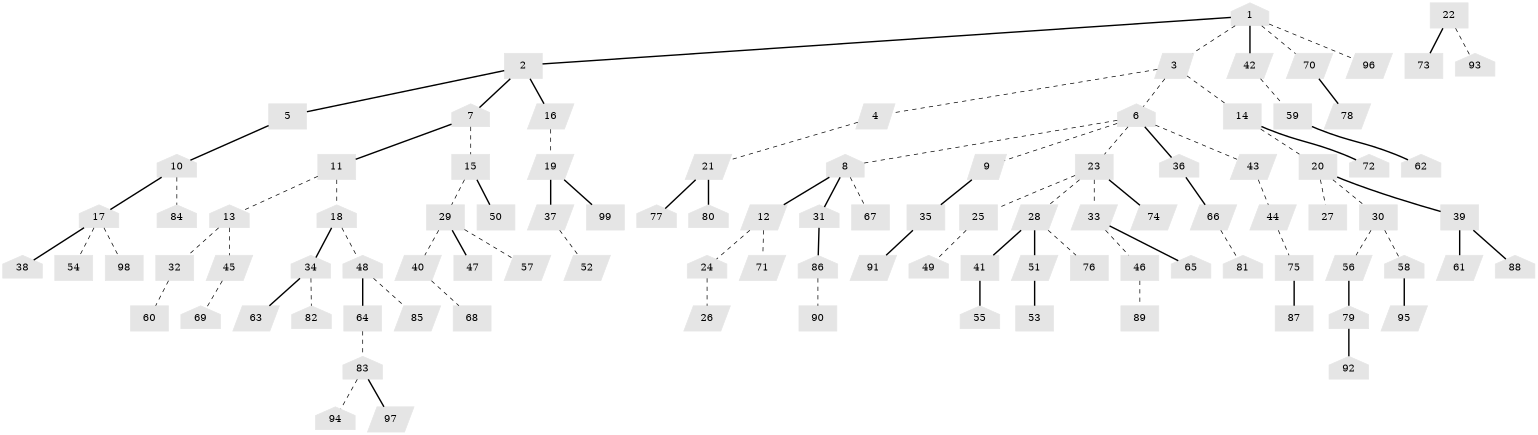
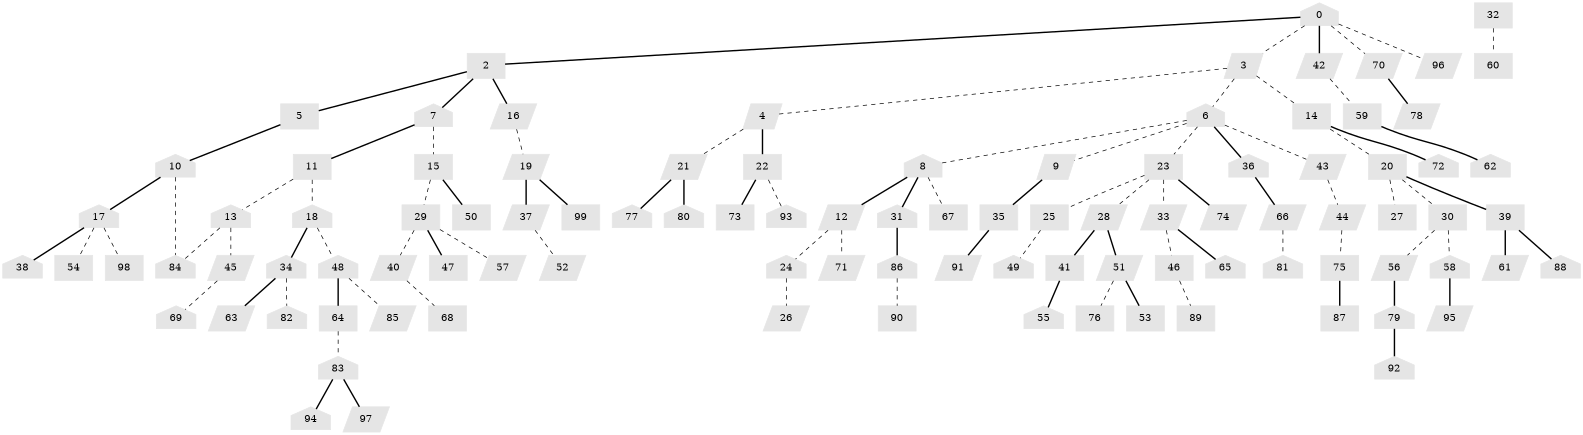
node "1": label "1" -> "0"
edge "4" -- "22": added
edge "13" -- "32": now "13" -- "84"
edge "28" -- "76": now "51" -- "76"
edge "83" -- "94": style dashed -> bold
